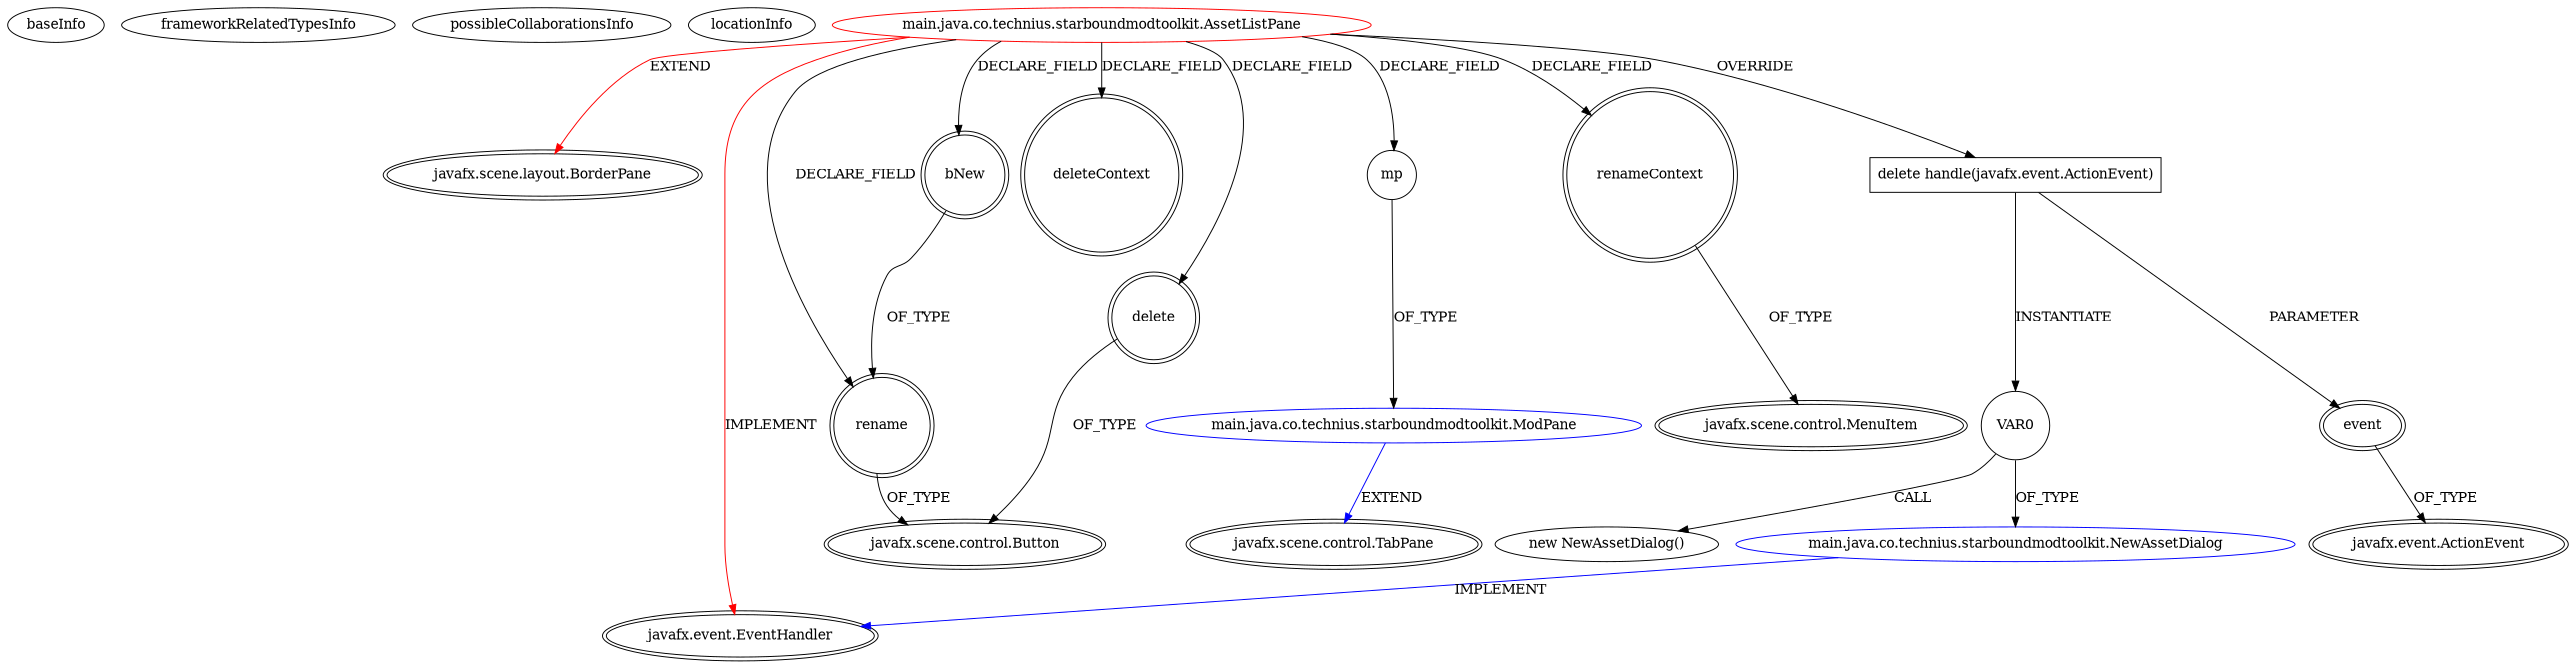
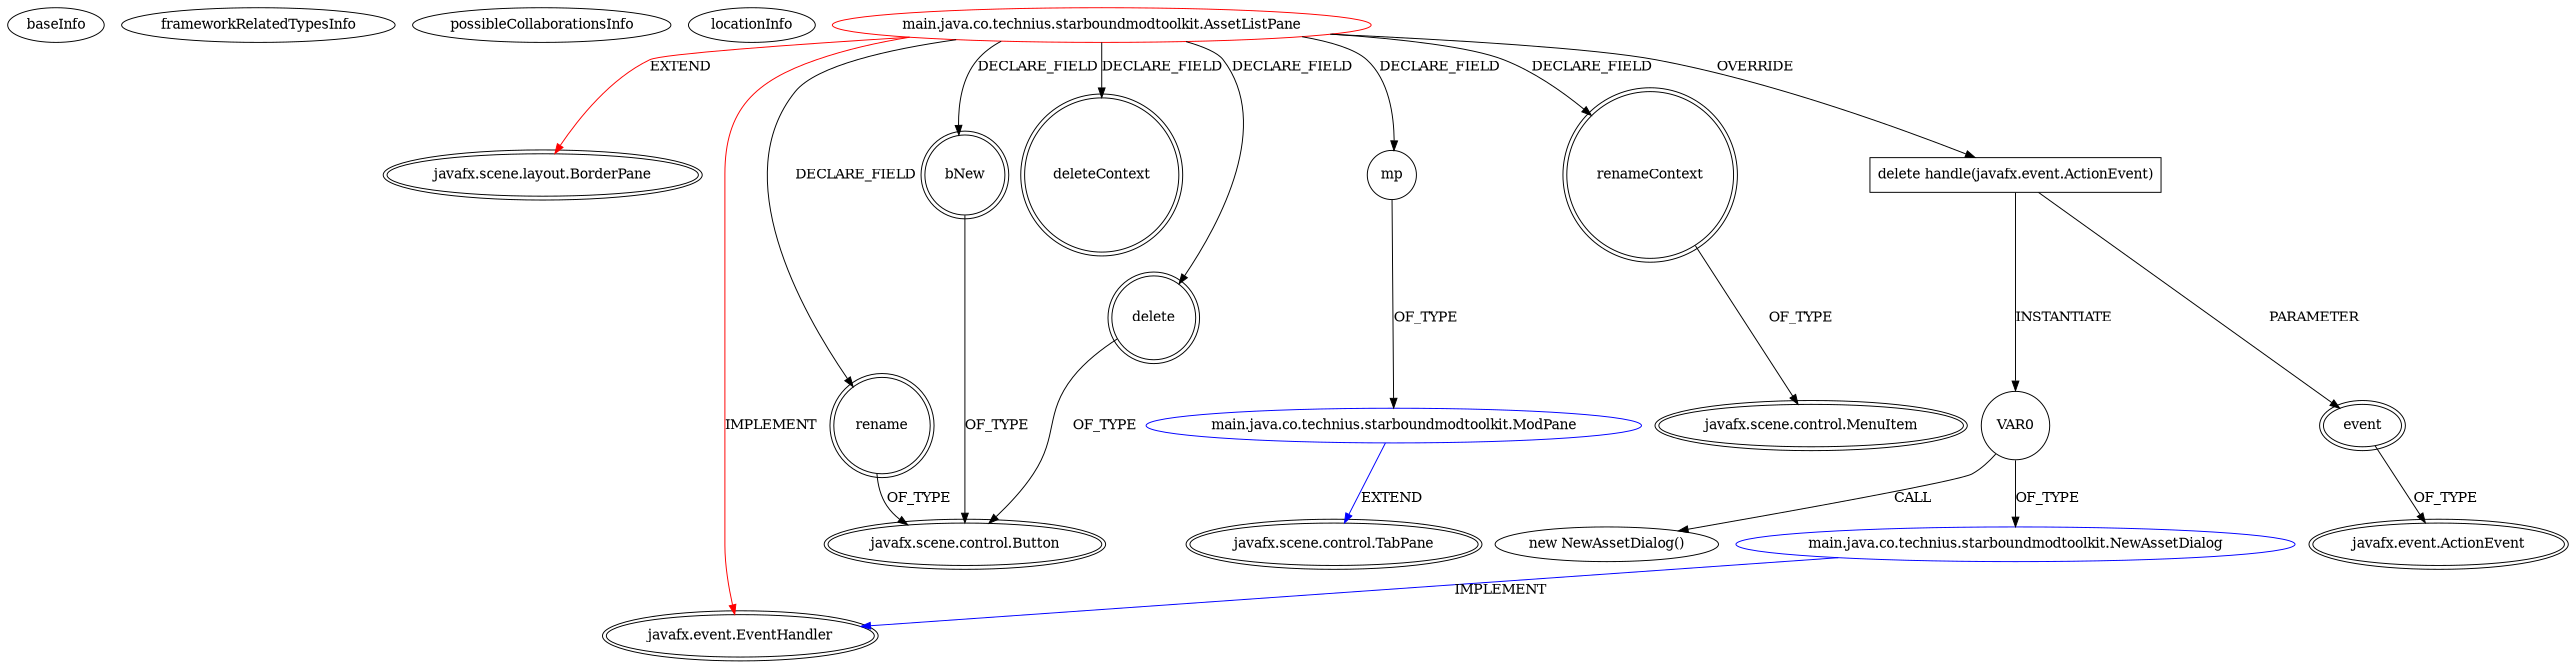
edge "bNew" -> "rename": now "bNew" -> "javafx.scene.control.Button"
